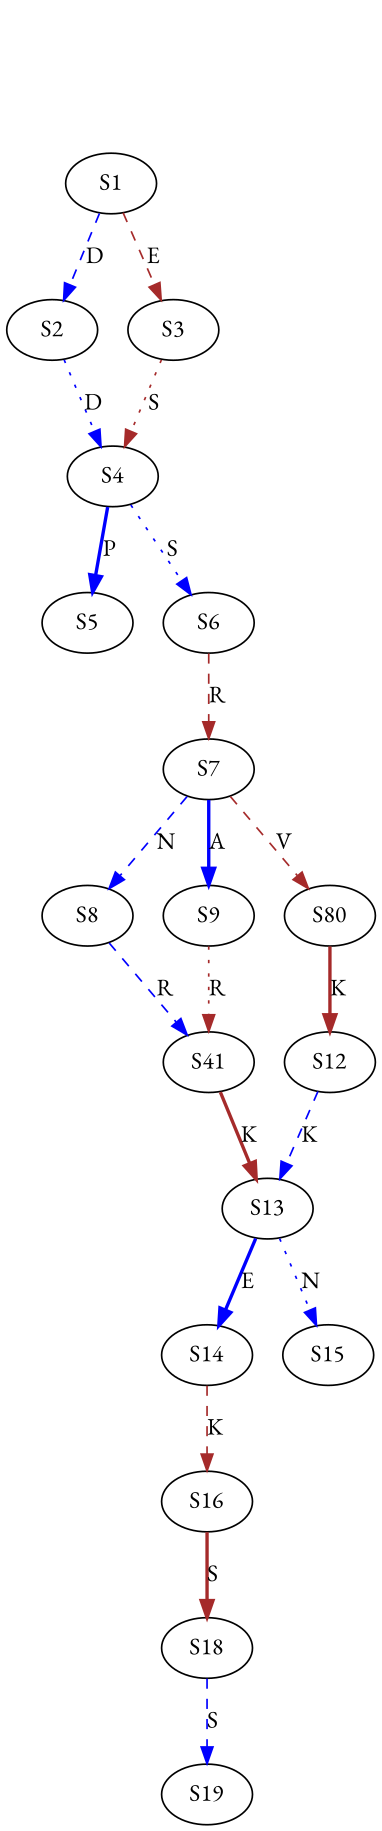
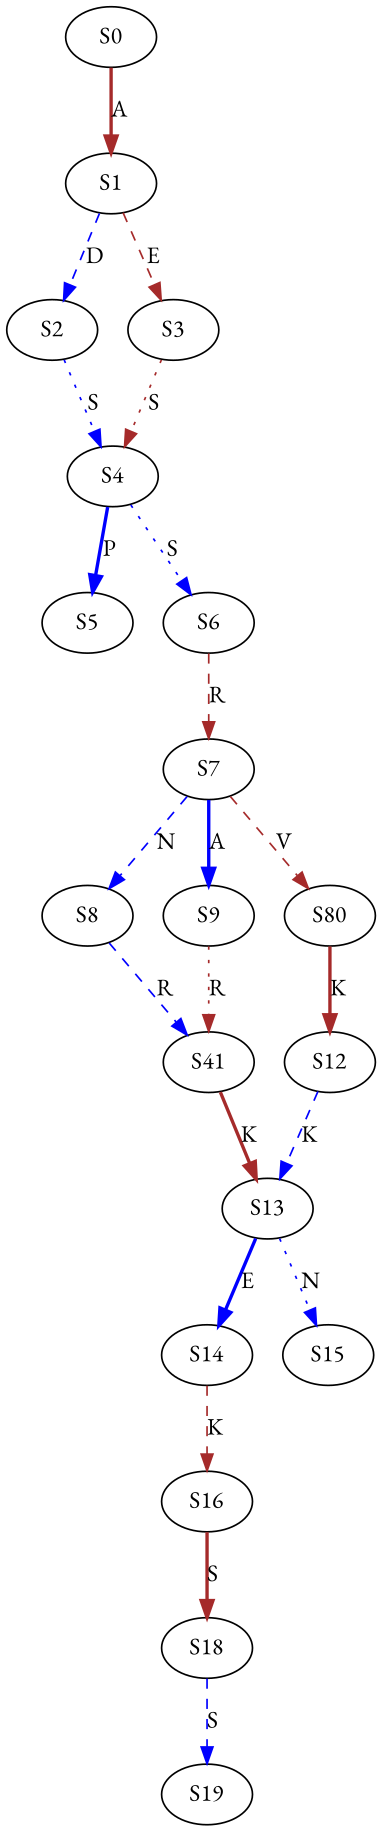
node "S0": added
edge "S2" -> "S4": label "D" -> "S"
